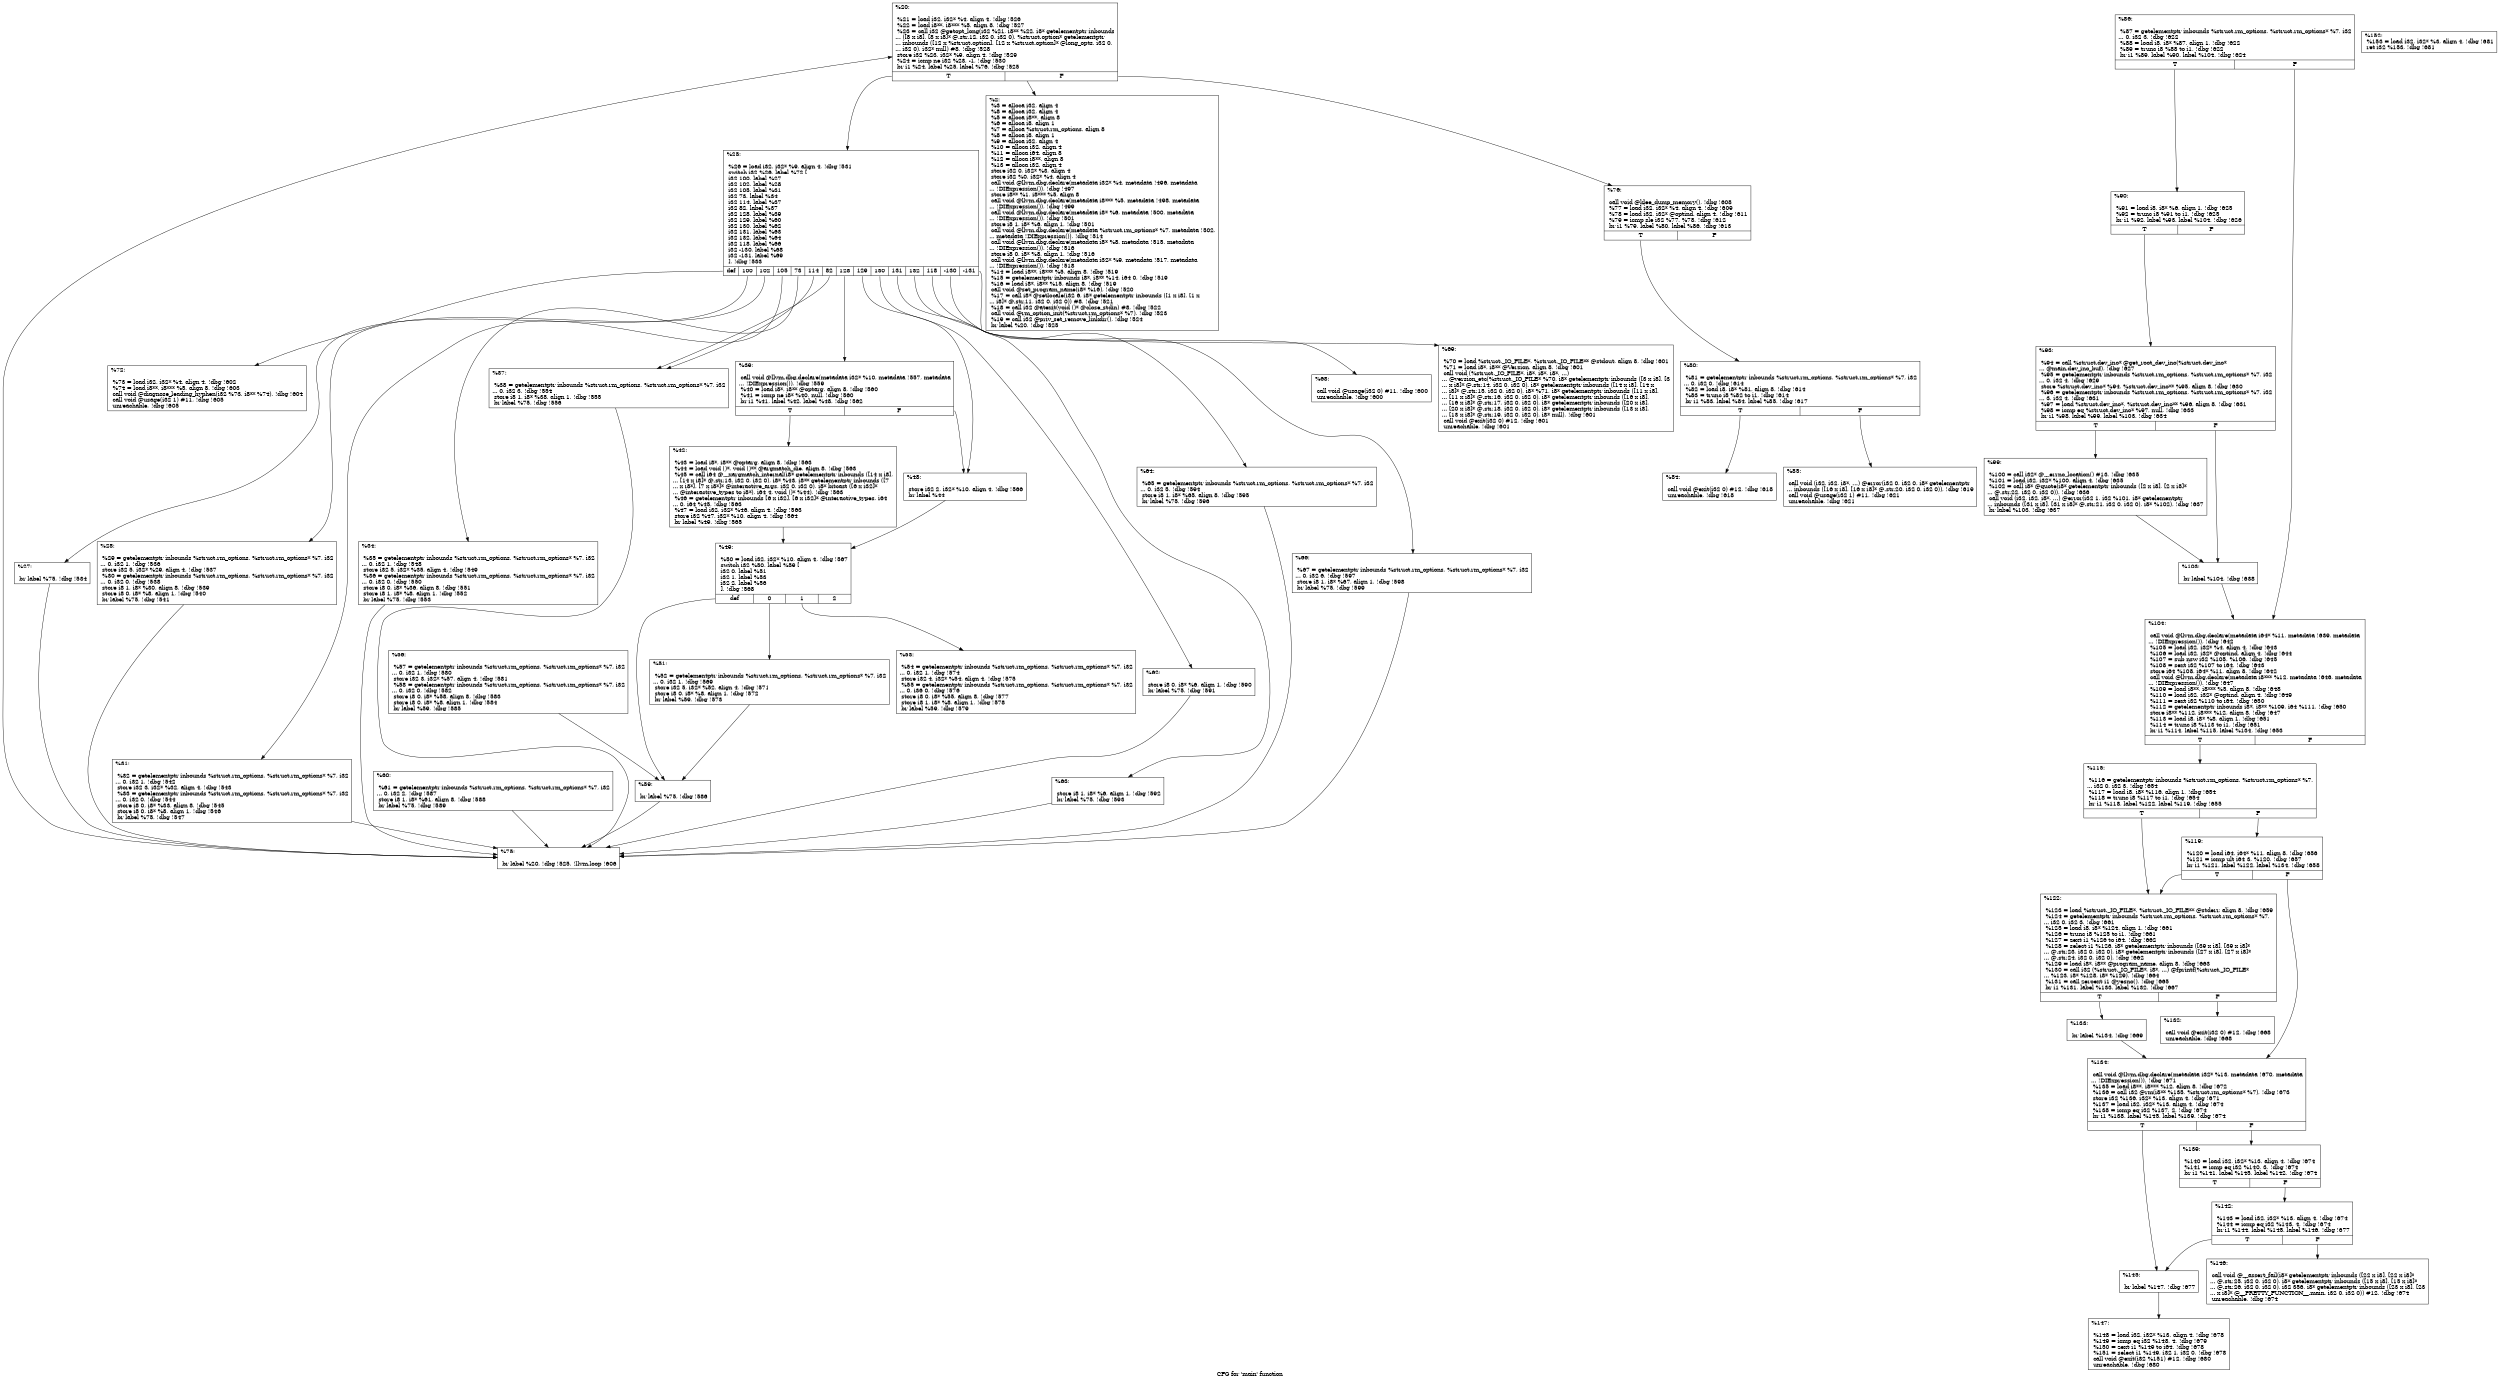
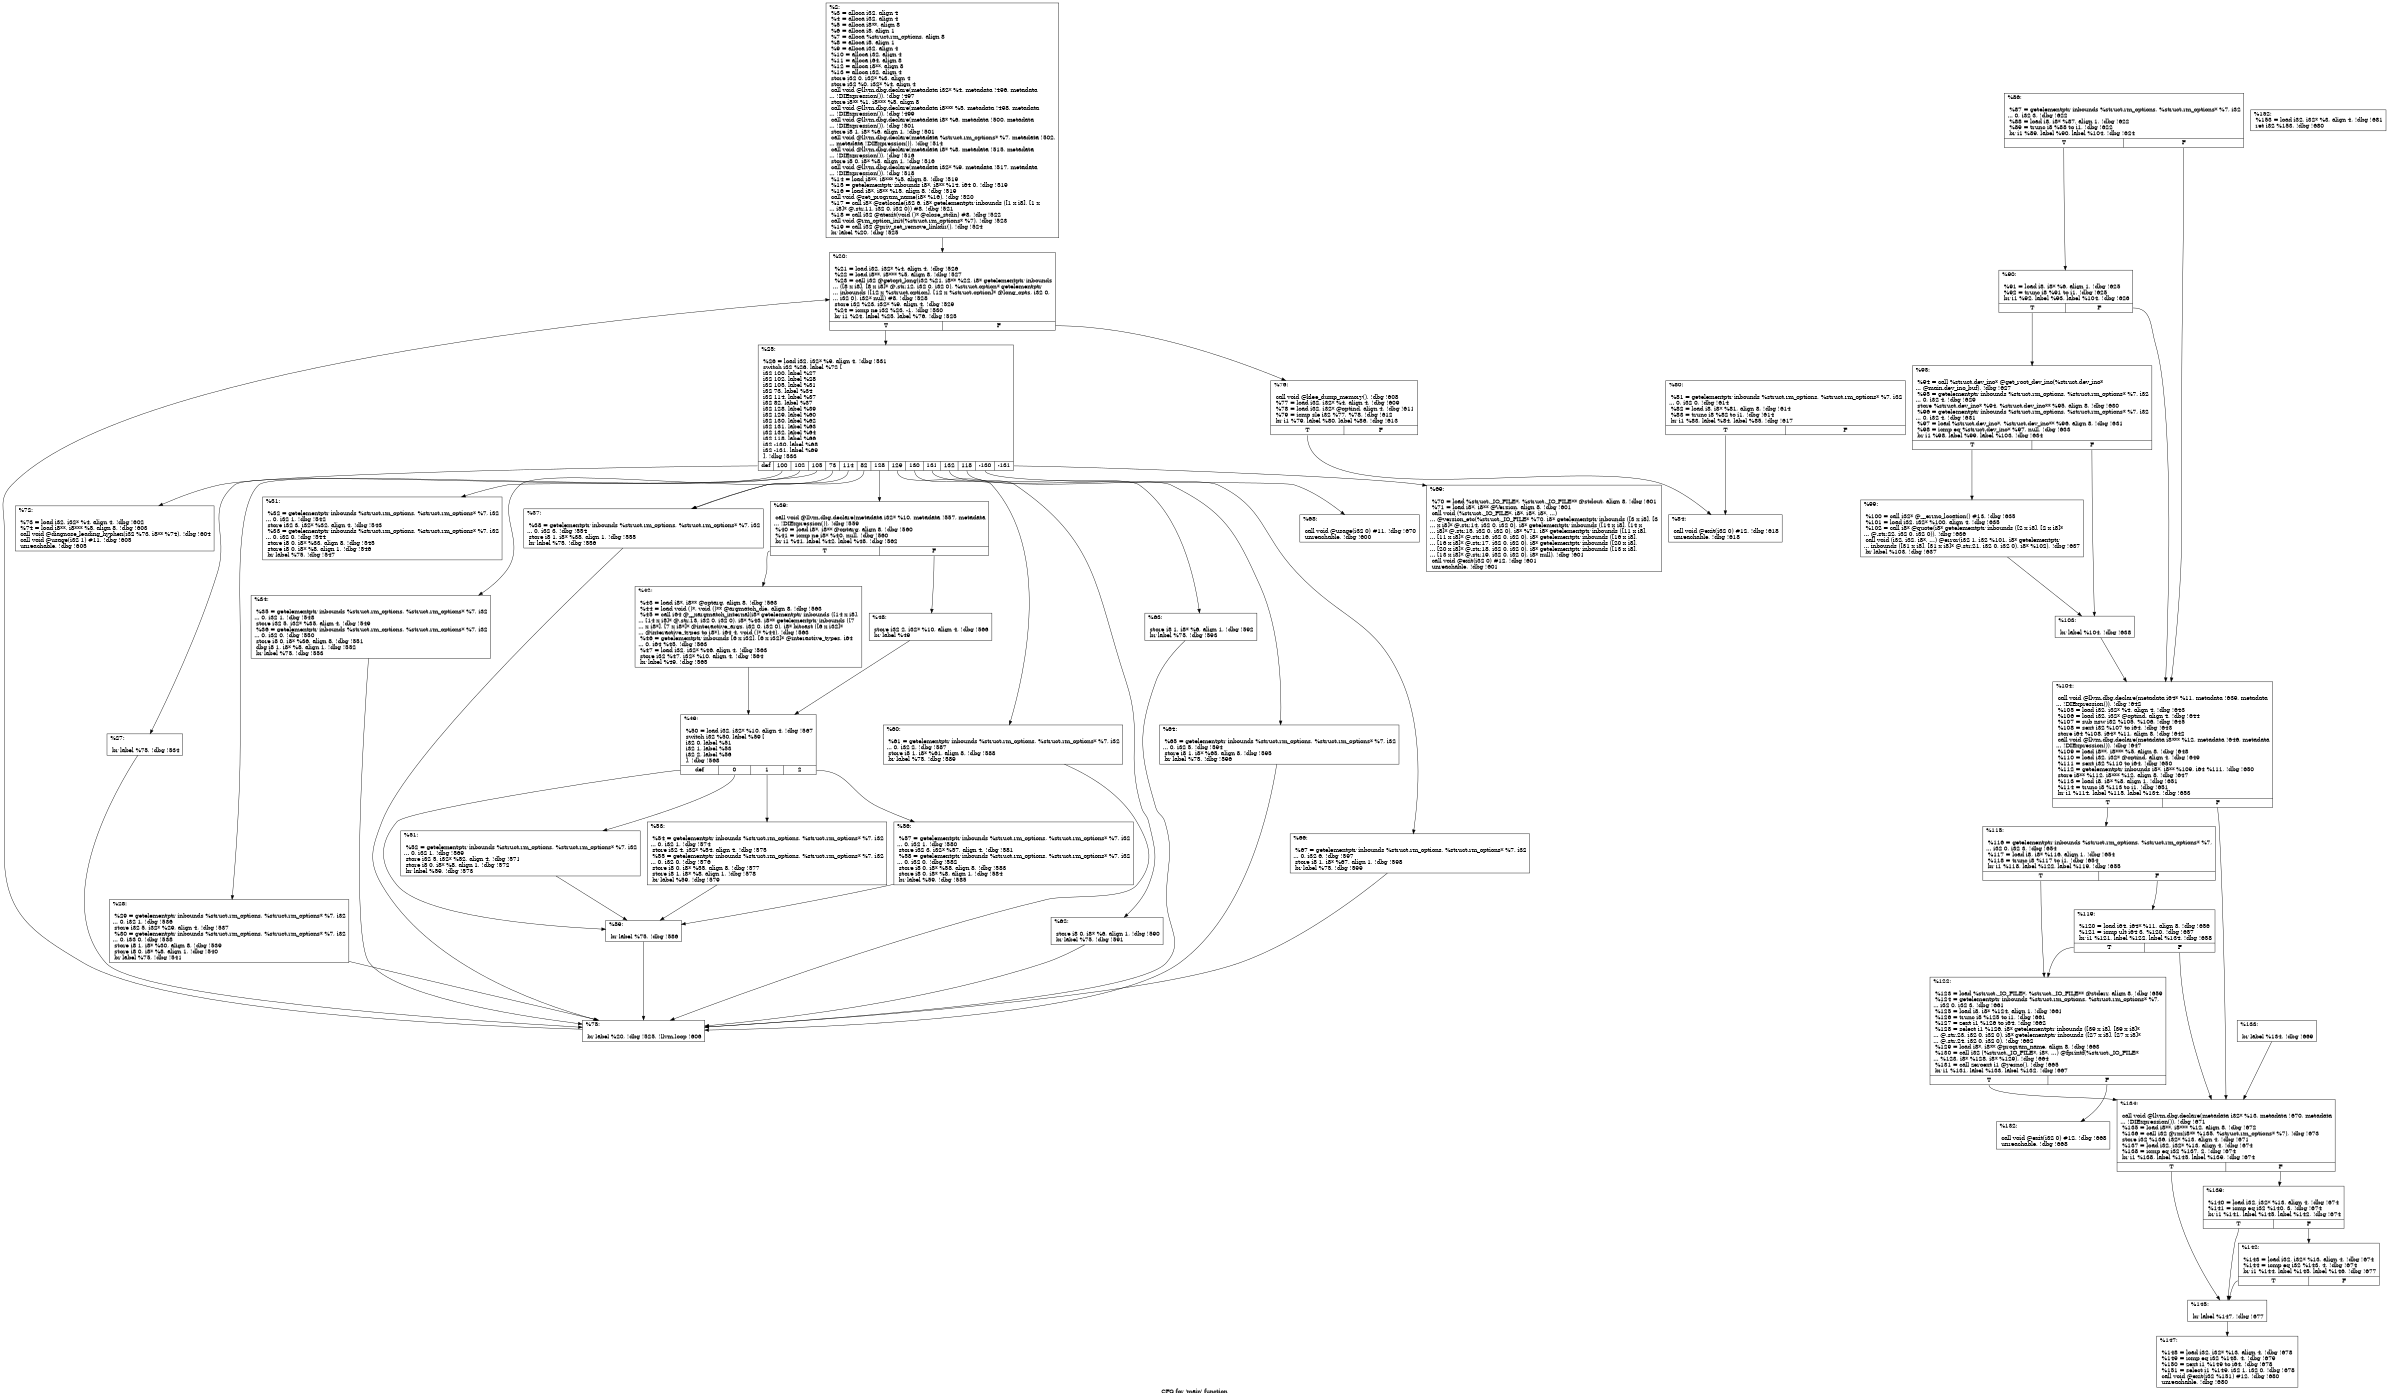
node "%152:": text "ret i32 %153, !dbg !681" -> "ret i32 %153, !dbg !680"
edge "%20:" -> "%2:": reversed
node "%2:": text "%8 = alloca i32, align 4" -> "%4 = alloca i32, align 4"
edge "%76:" -> "%80:": now "%76:" -> "%84:"
edge "%25:" -> "%48:": now "%25:" -> "%60:"
node "%68:": text "call void @usage(i32 0) #11, !dbg !600" -> "call void @usage(i32 0) #11, !dbg !670"
node "%93:": text "... 3, i32 4, !dbg !631" -> "... 0, i32 4, !dbg !631"
node "%85:": removed
edge "%90:" -> "%104:": added
node "%48:": text "br label %44" -> "br label %49"
node "%28:": text "... 0, i32 0, !dbg !538" -> "... 0, i33 0, !dbg !538"
node "%34:": text "store i8 1, i8* %8, align 1, !dbg !552" -> "dbg i8 1, i8* %8, align 1, !dbg !552"
node "%53:": text "... 0, i36 0, !dbg !576" -> "... 0, i32 0, !dbg !576"
edge "%49:" -> "%56:": added
edge "%31:" -> "%75:": removed
edge "%53:" -> "%59:": added
edge "%104:" -> "%134:": added
edge "%122:" -> "%133:": now "%122:" -> "%134:"
edge "%139:" -> "%145:": added
node "%146:": removed
